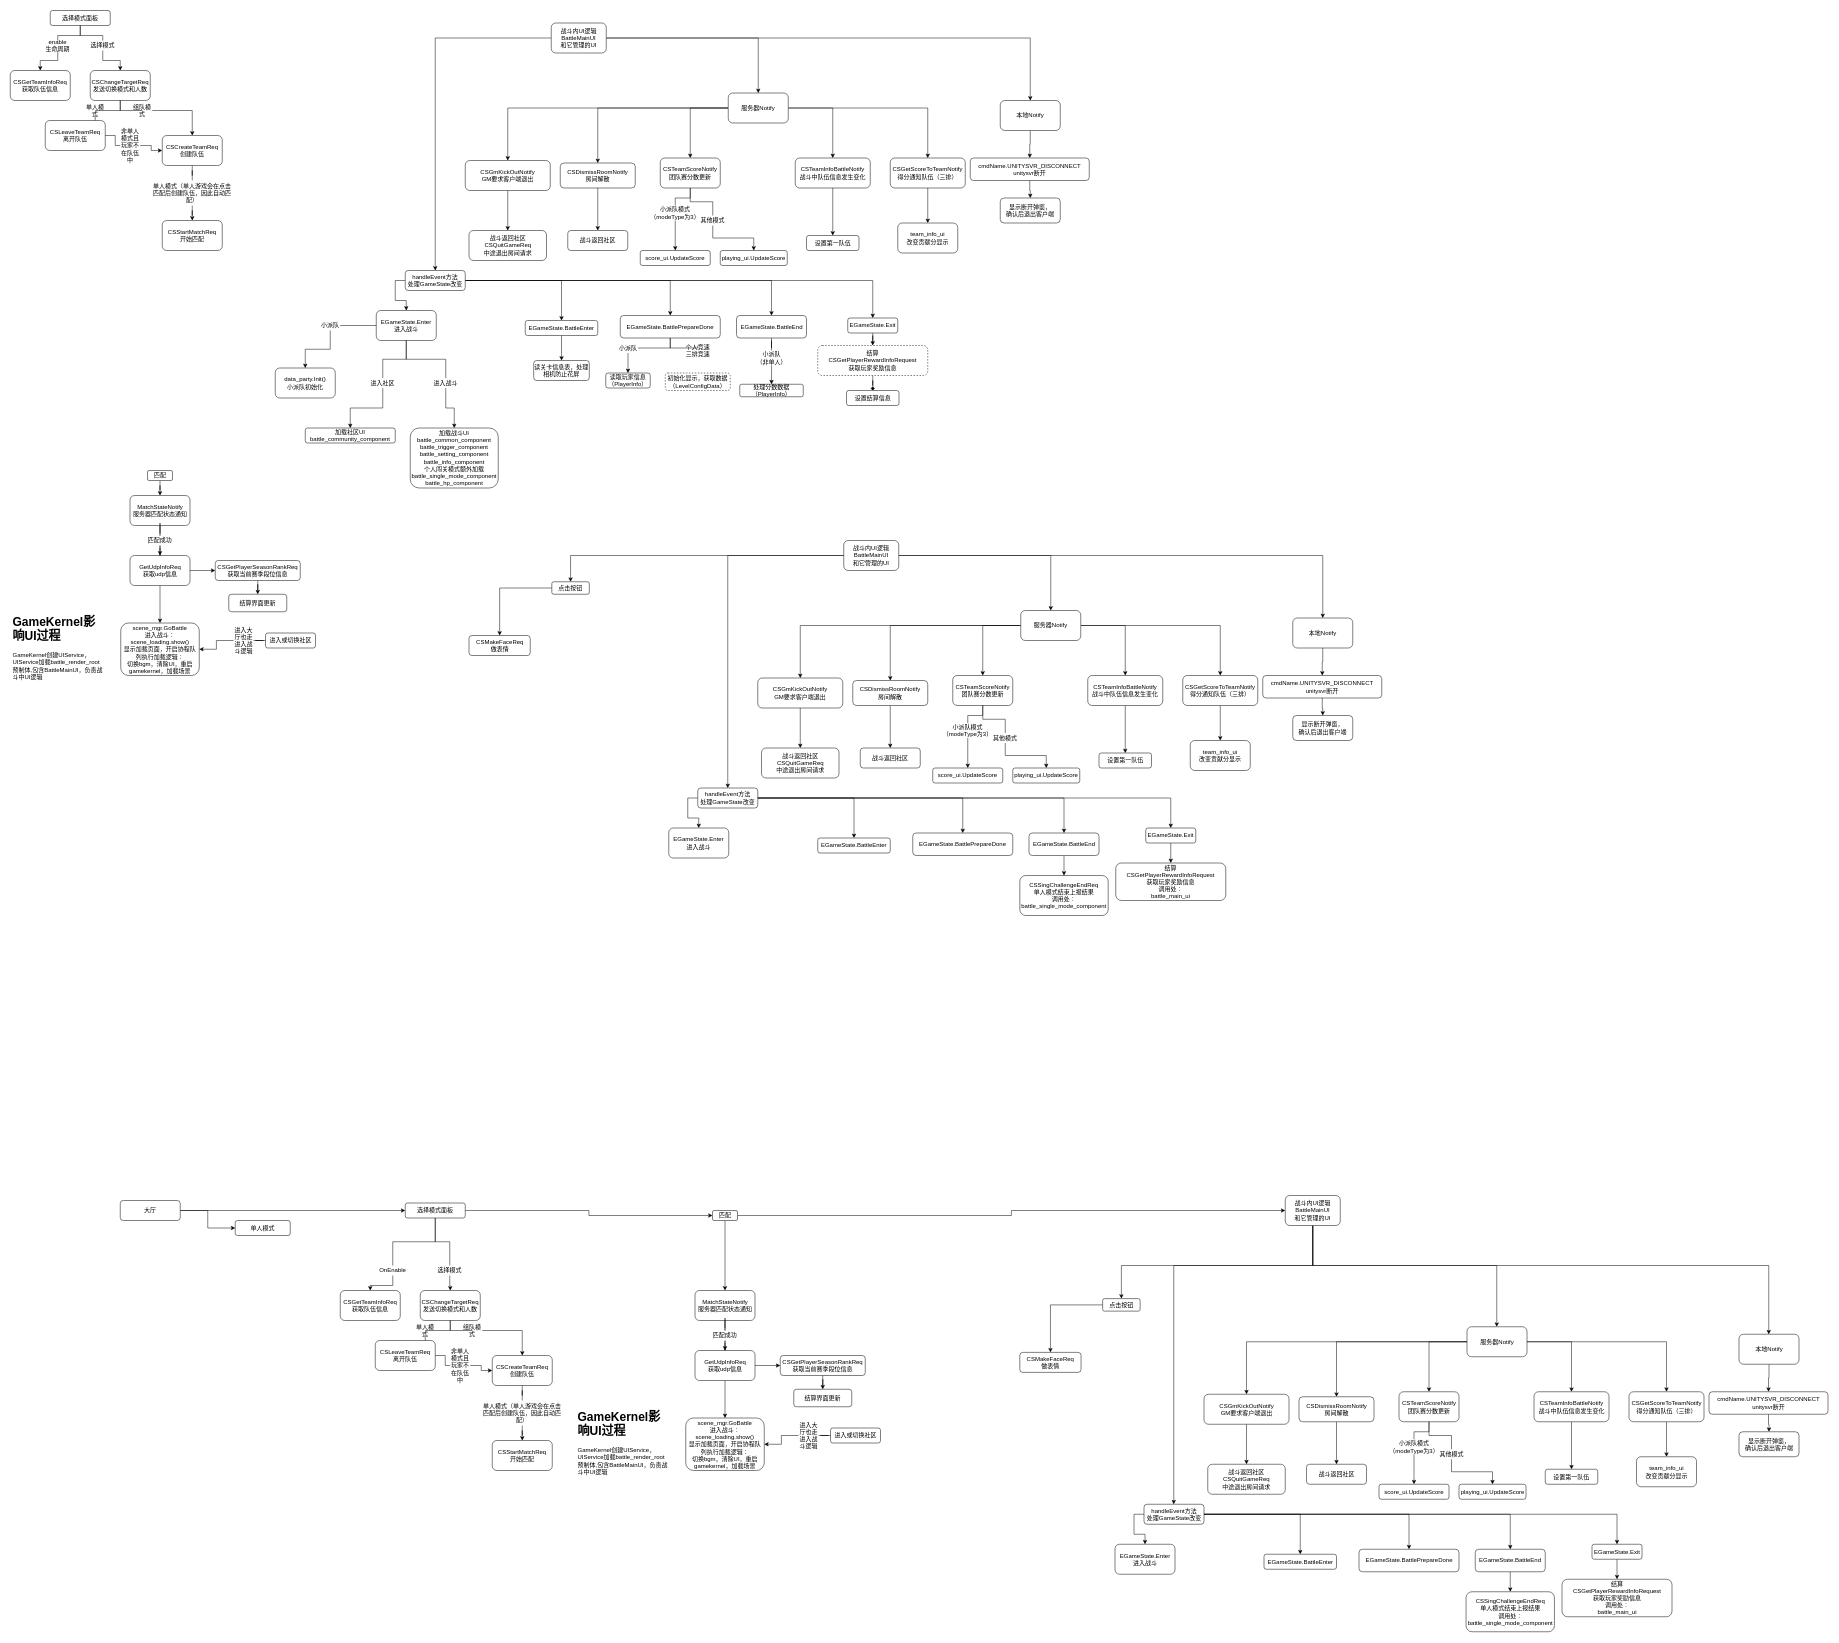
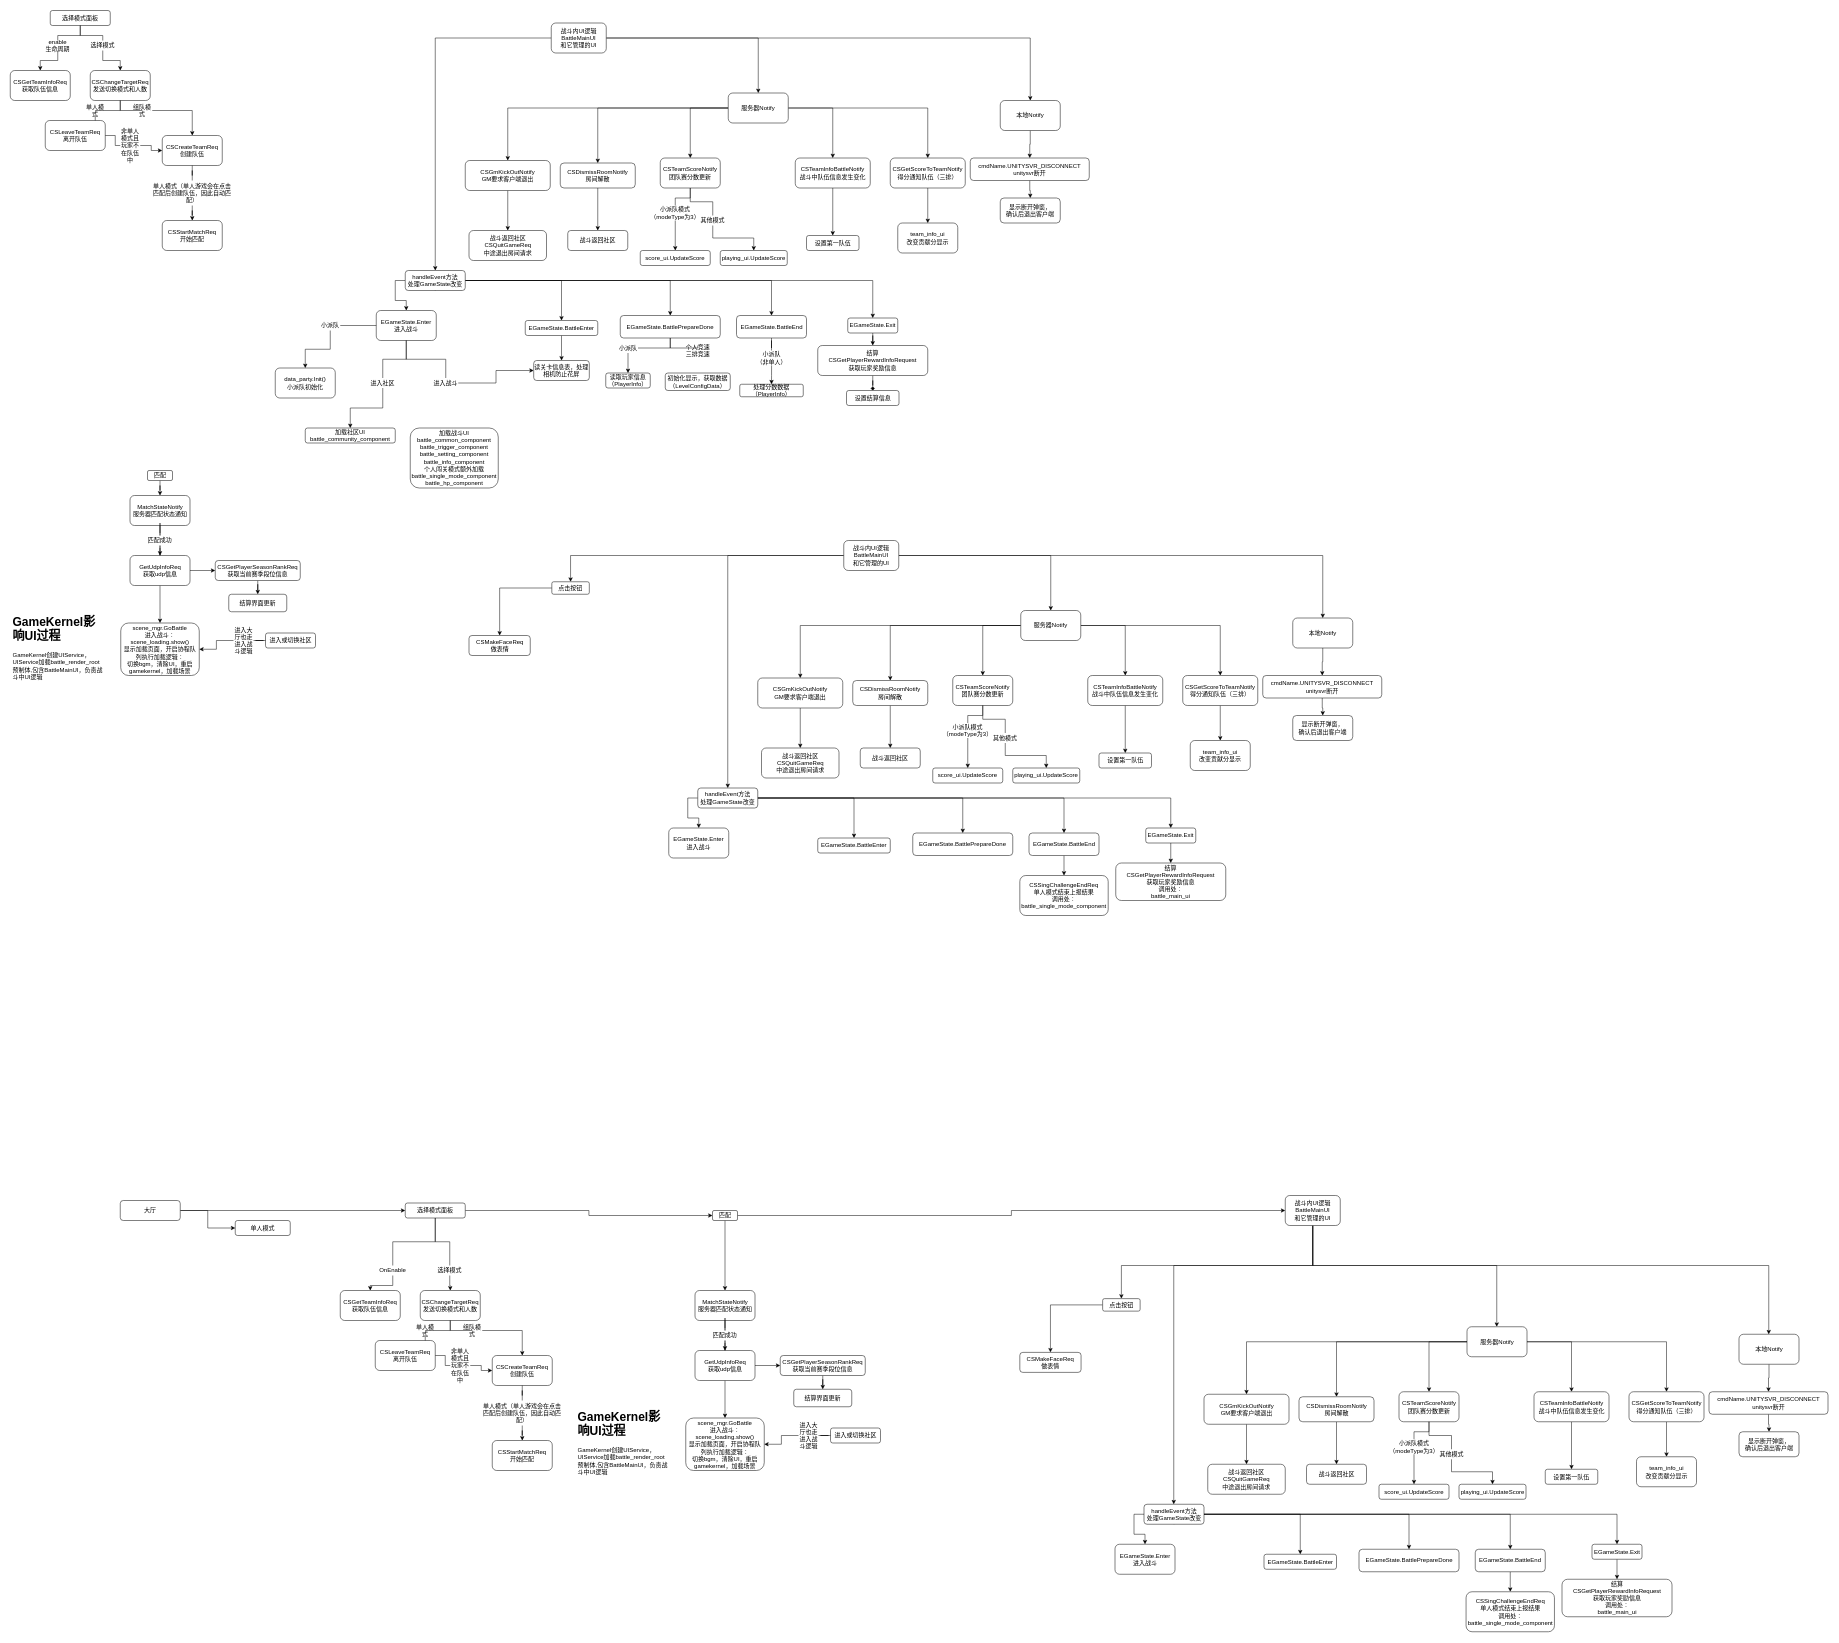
node "结算 CSGetPlayerRewardInfoRequest 获取玩家奖励信息": style dashed -> solid
node "初始化显示，获取数据（LevelConfigData）": style dashed -> solid
edge "进入战斗" -> "加载战斗UI battle_common_component battle_trigger_component battle_setting_component battle_info_component 个人闯关模式额外加载 battle_single_mode_component battle_hp_component": now "进入战斗" -> "读关卡信息表，处理相机防止花屏"
